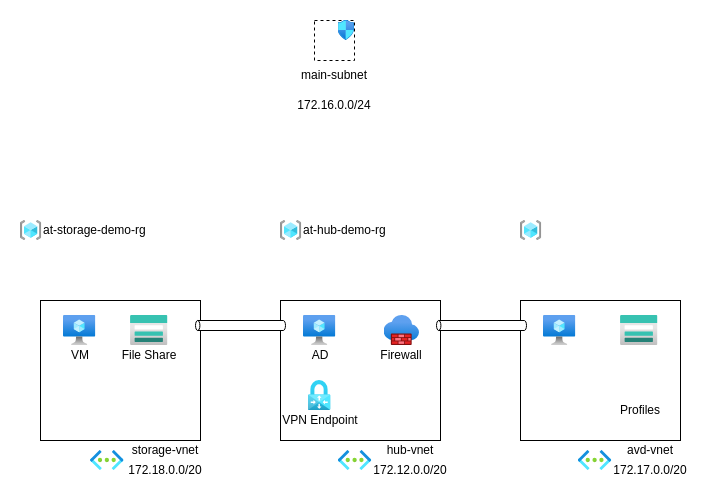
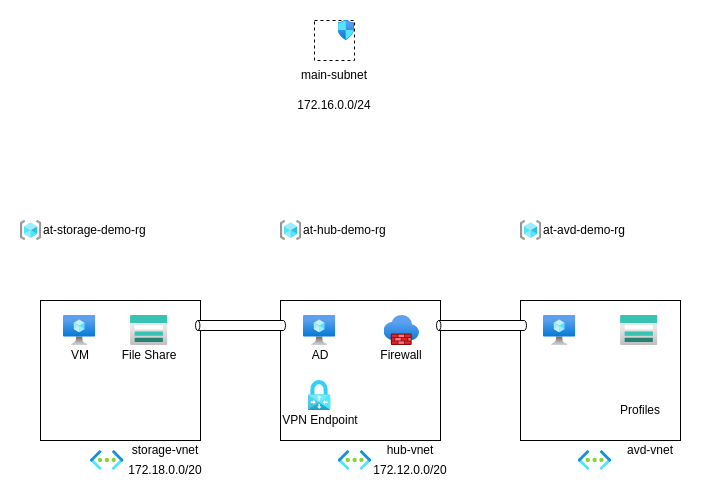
node "at-avd-demo-rg": added
node "172.17.0.0/20": removed
